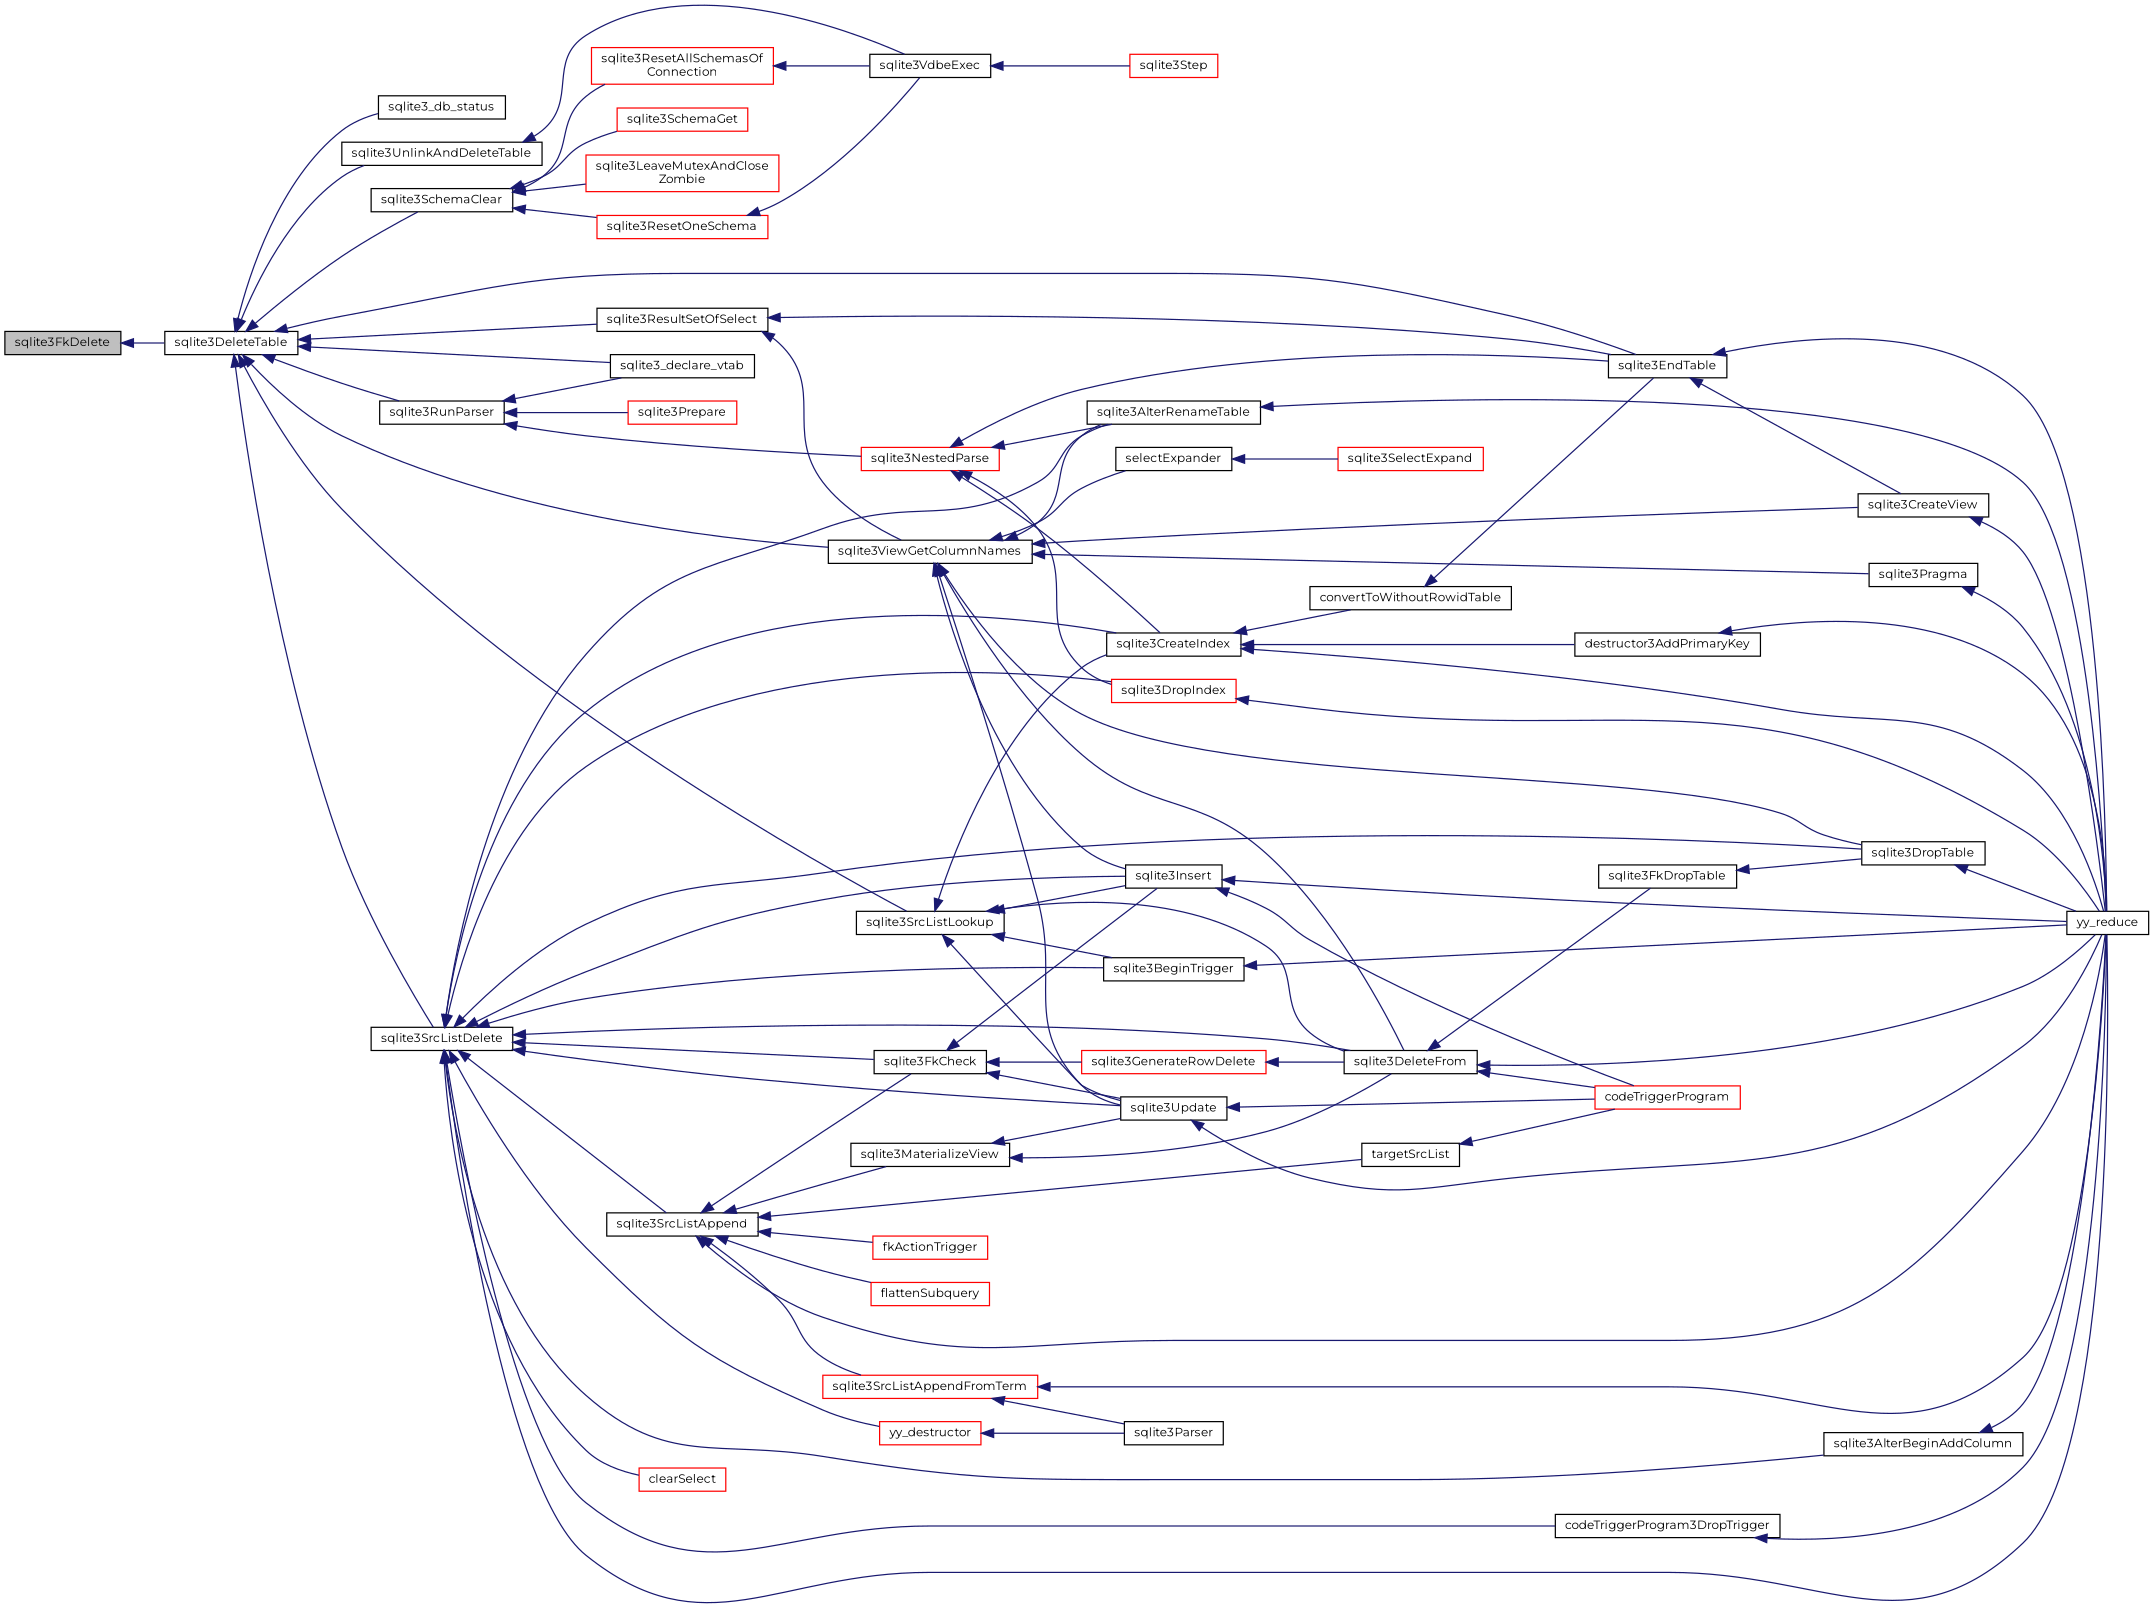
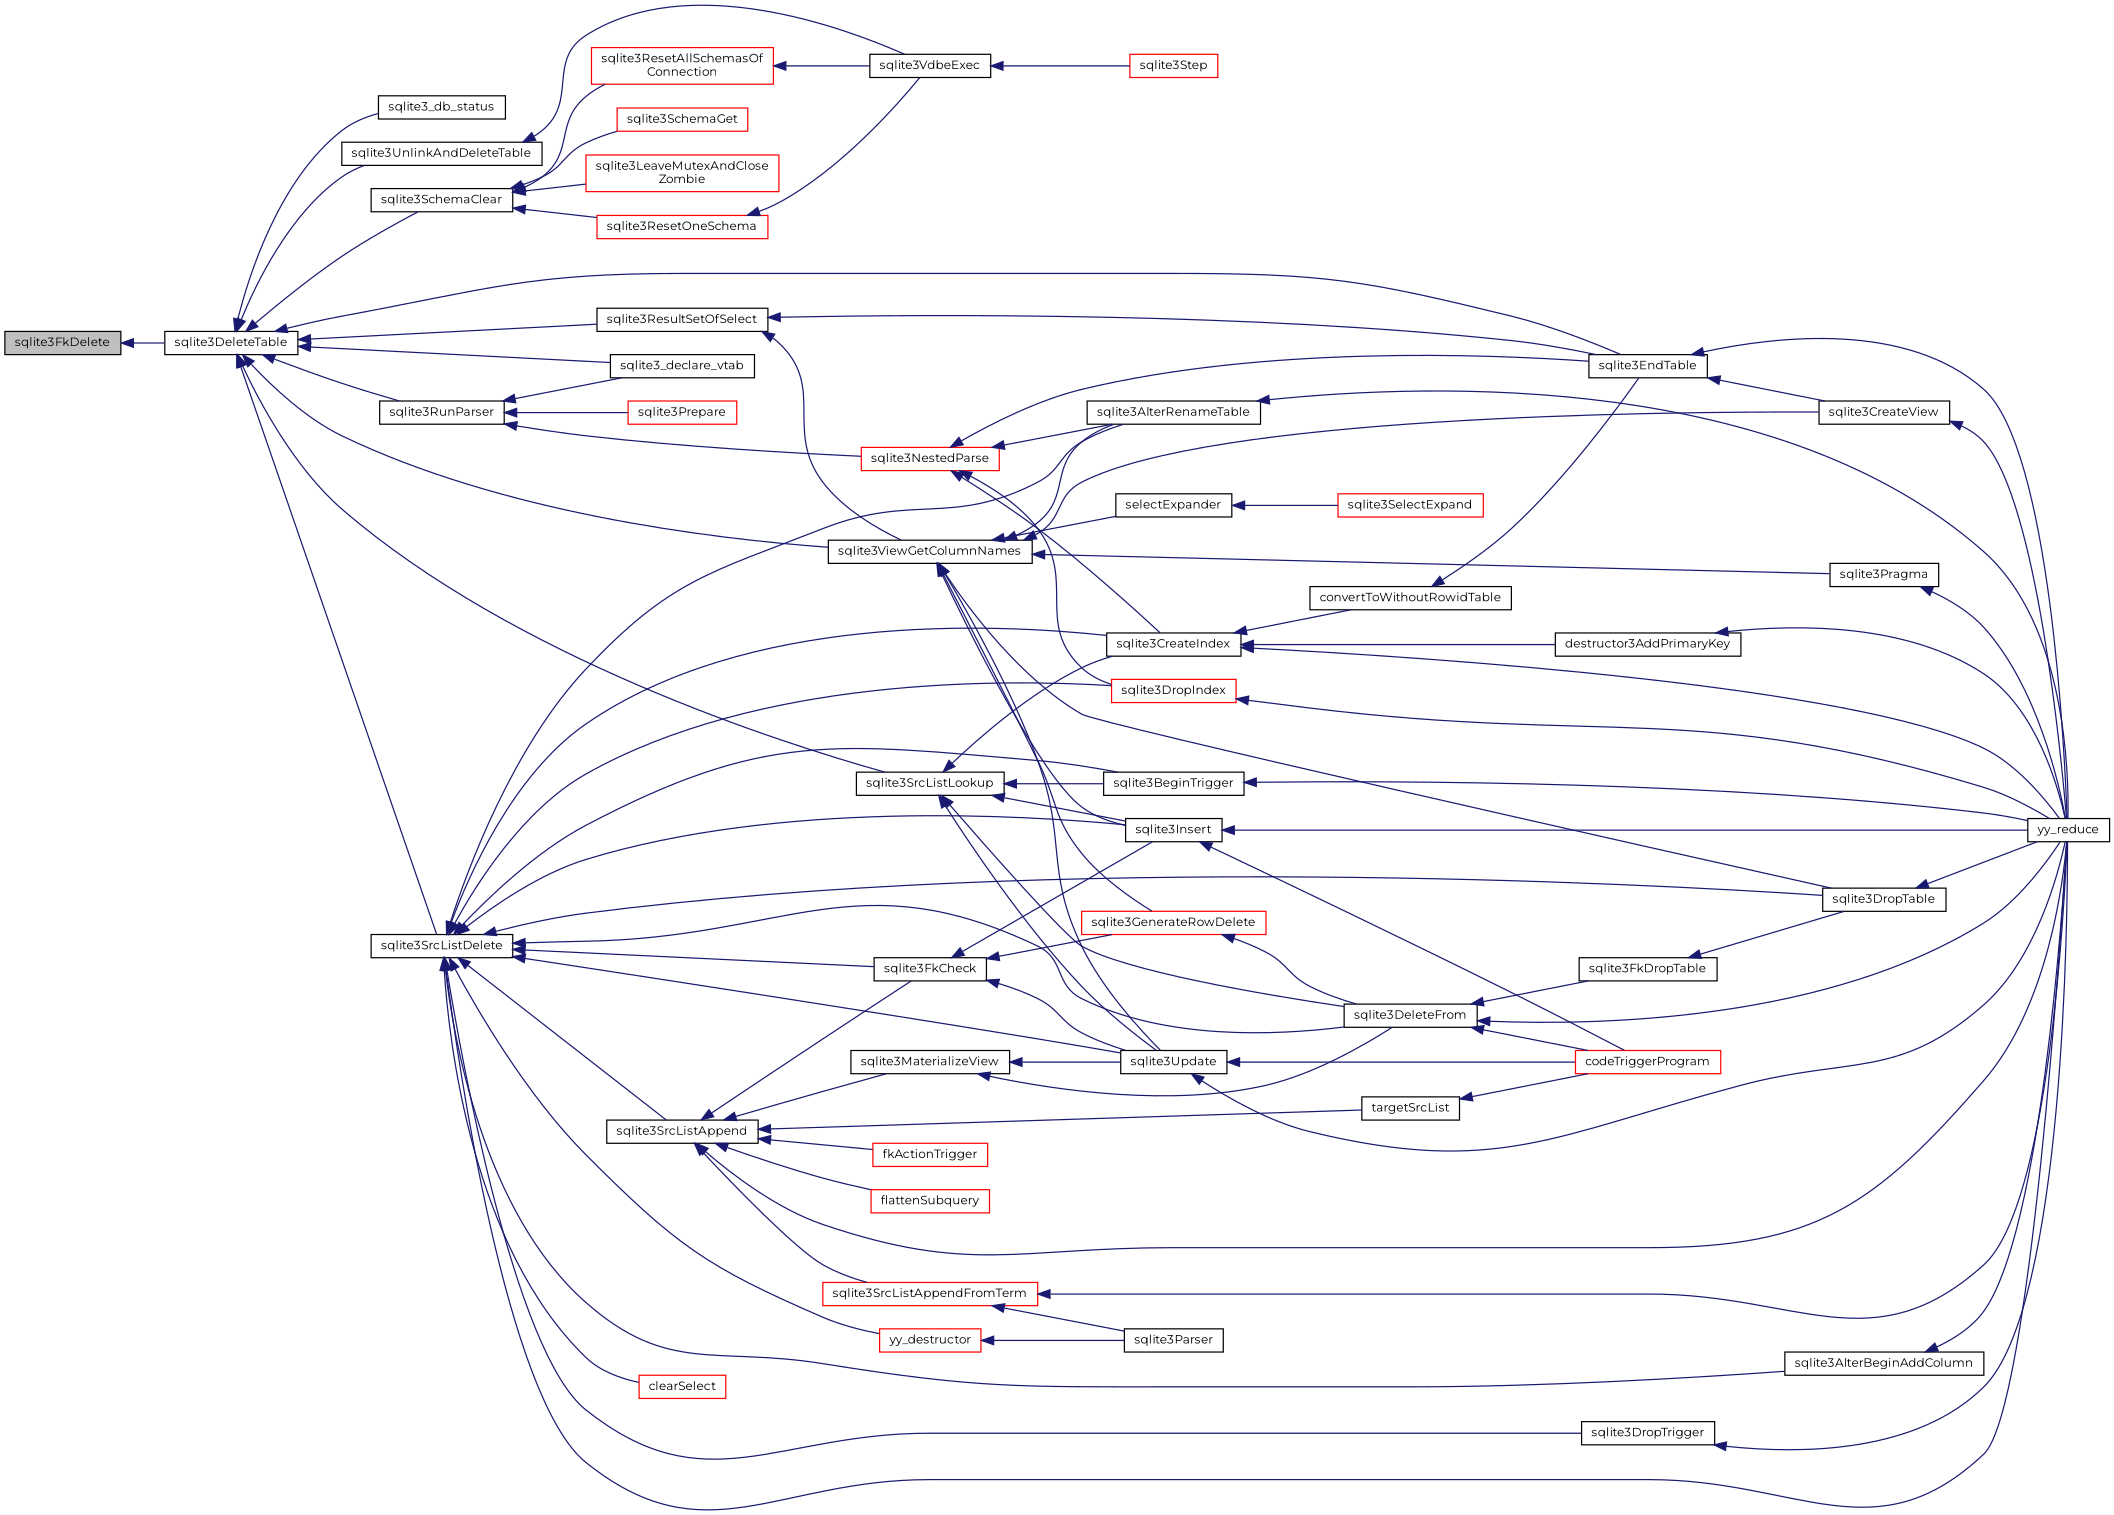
edge "sqlite3DeleteFrom" -> "sqlite3ViewGetColumnNames": now "sqlite3GenerateRowDelete" -> "sqlite3ViewGetColumnNames"
node "codeTriggerProgram3DropTrigger": label "codeTriggerProgram3DropTrigger" -> "sqlite3DropTrigger"
